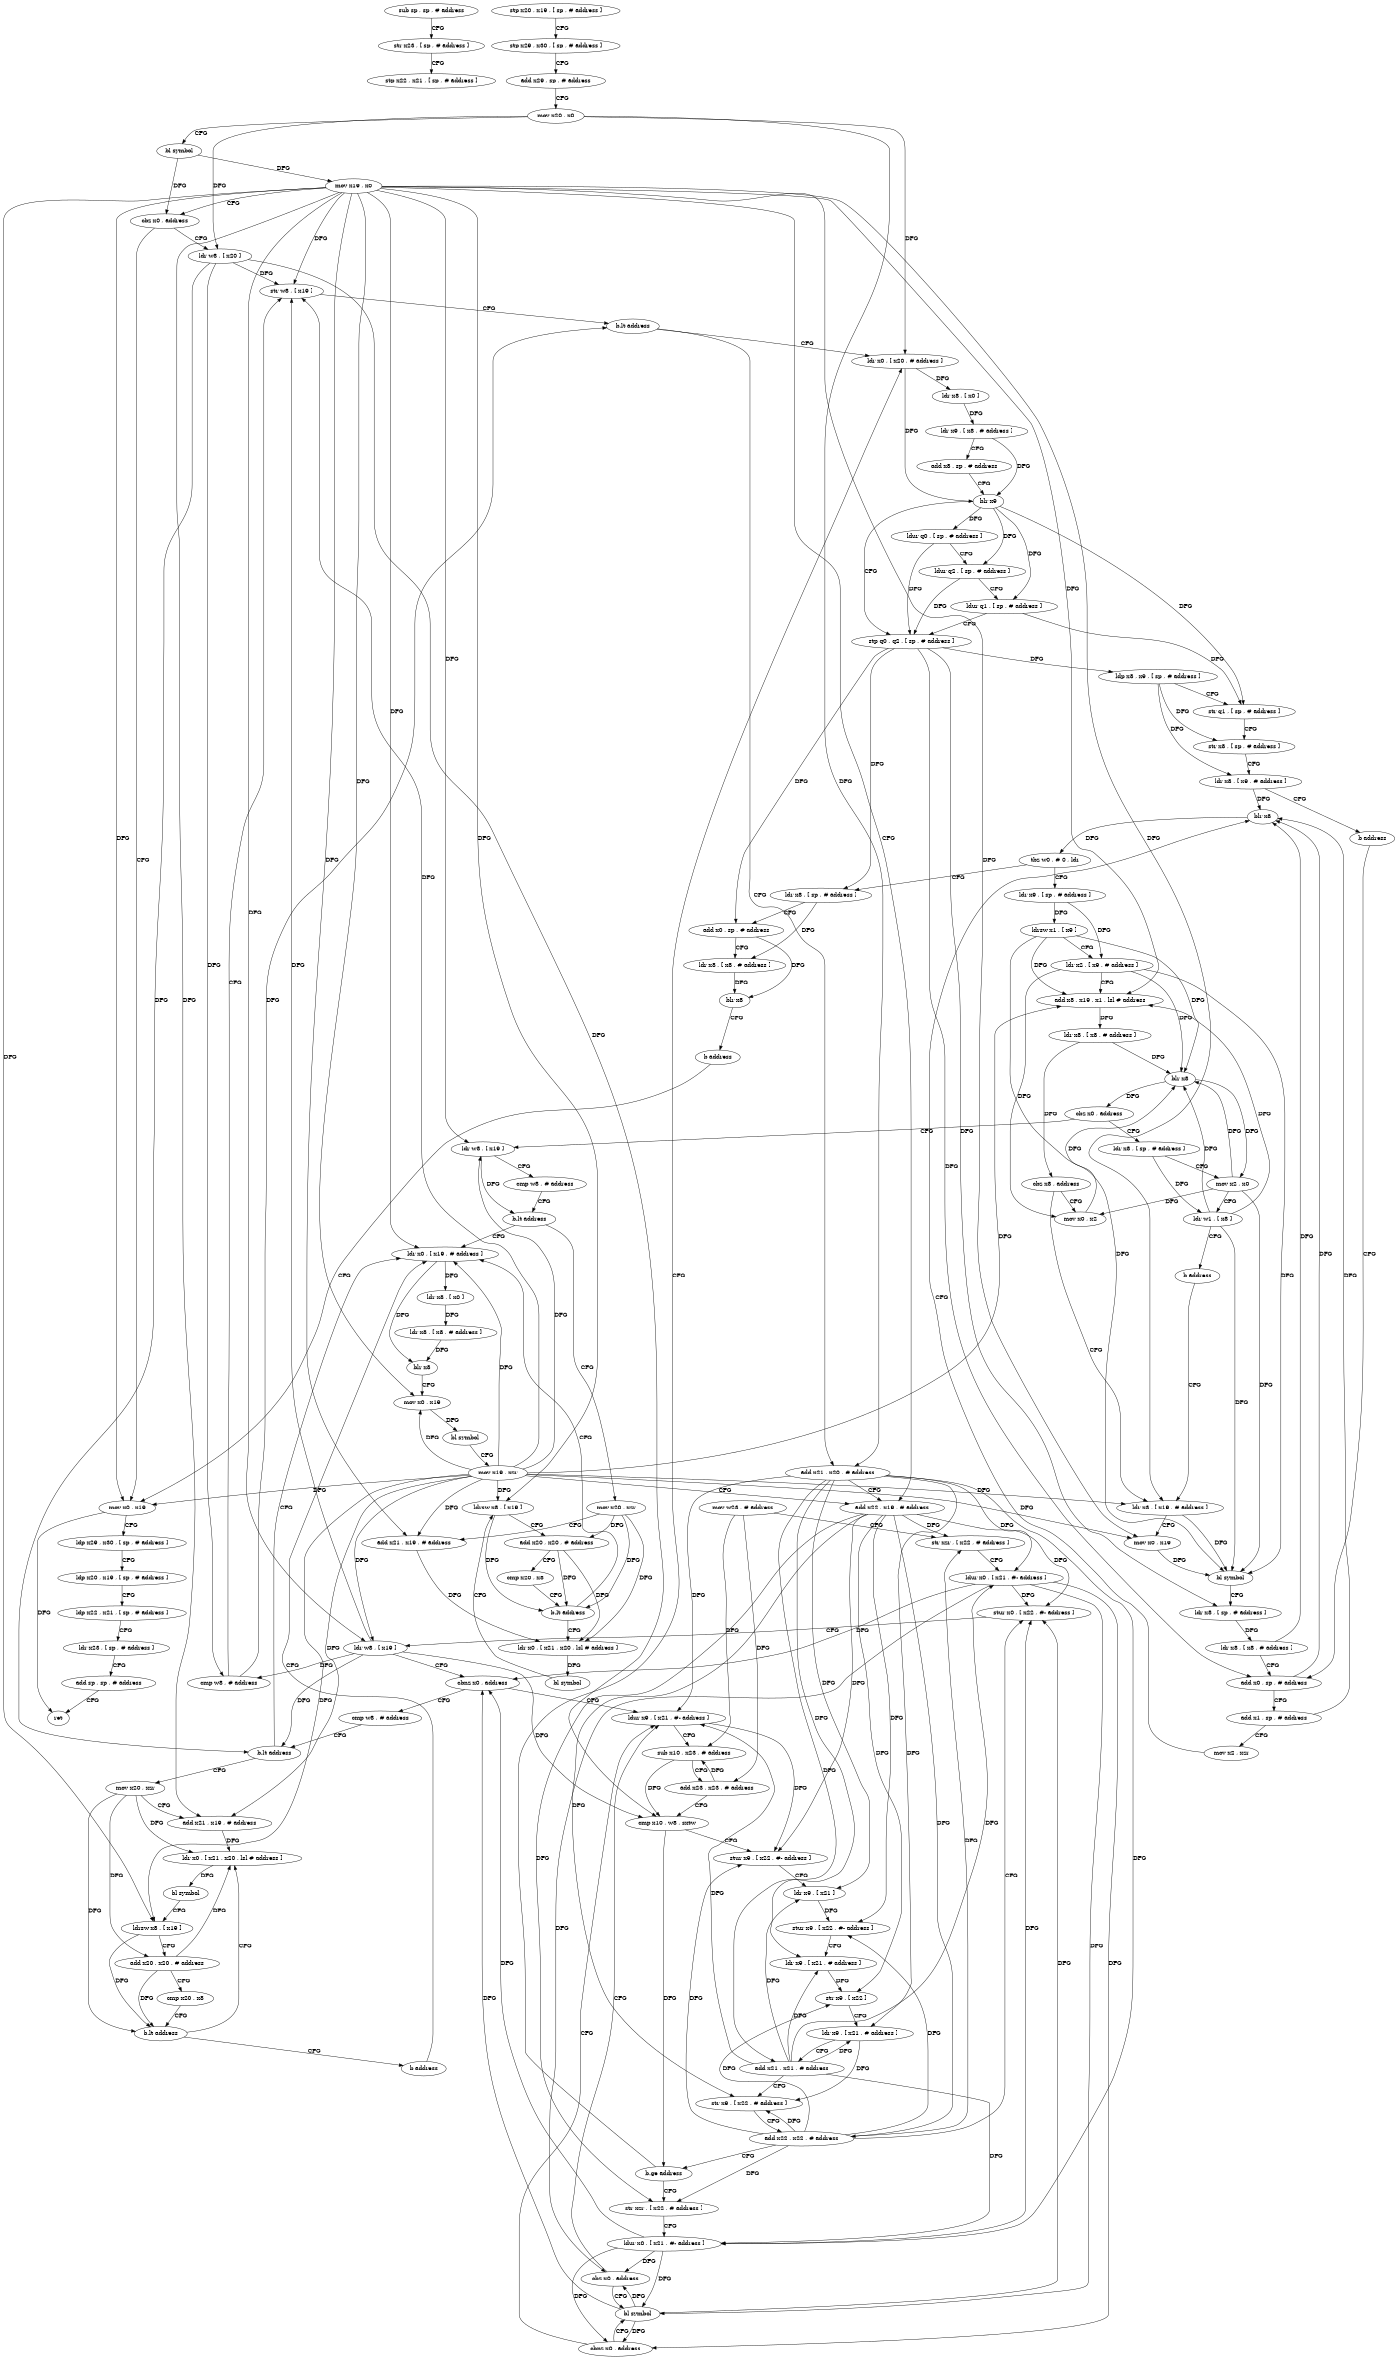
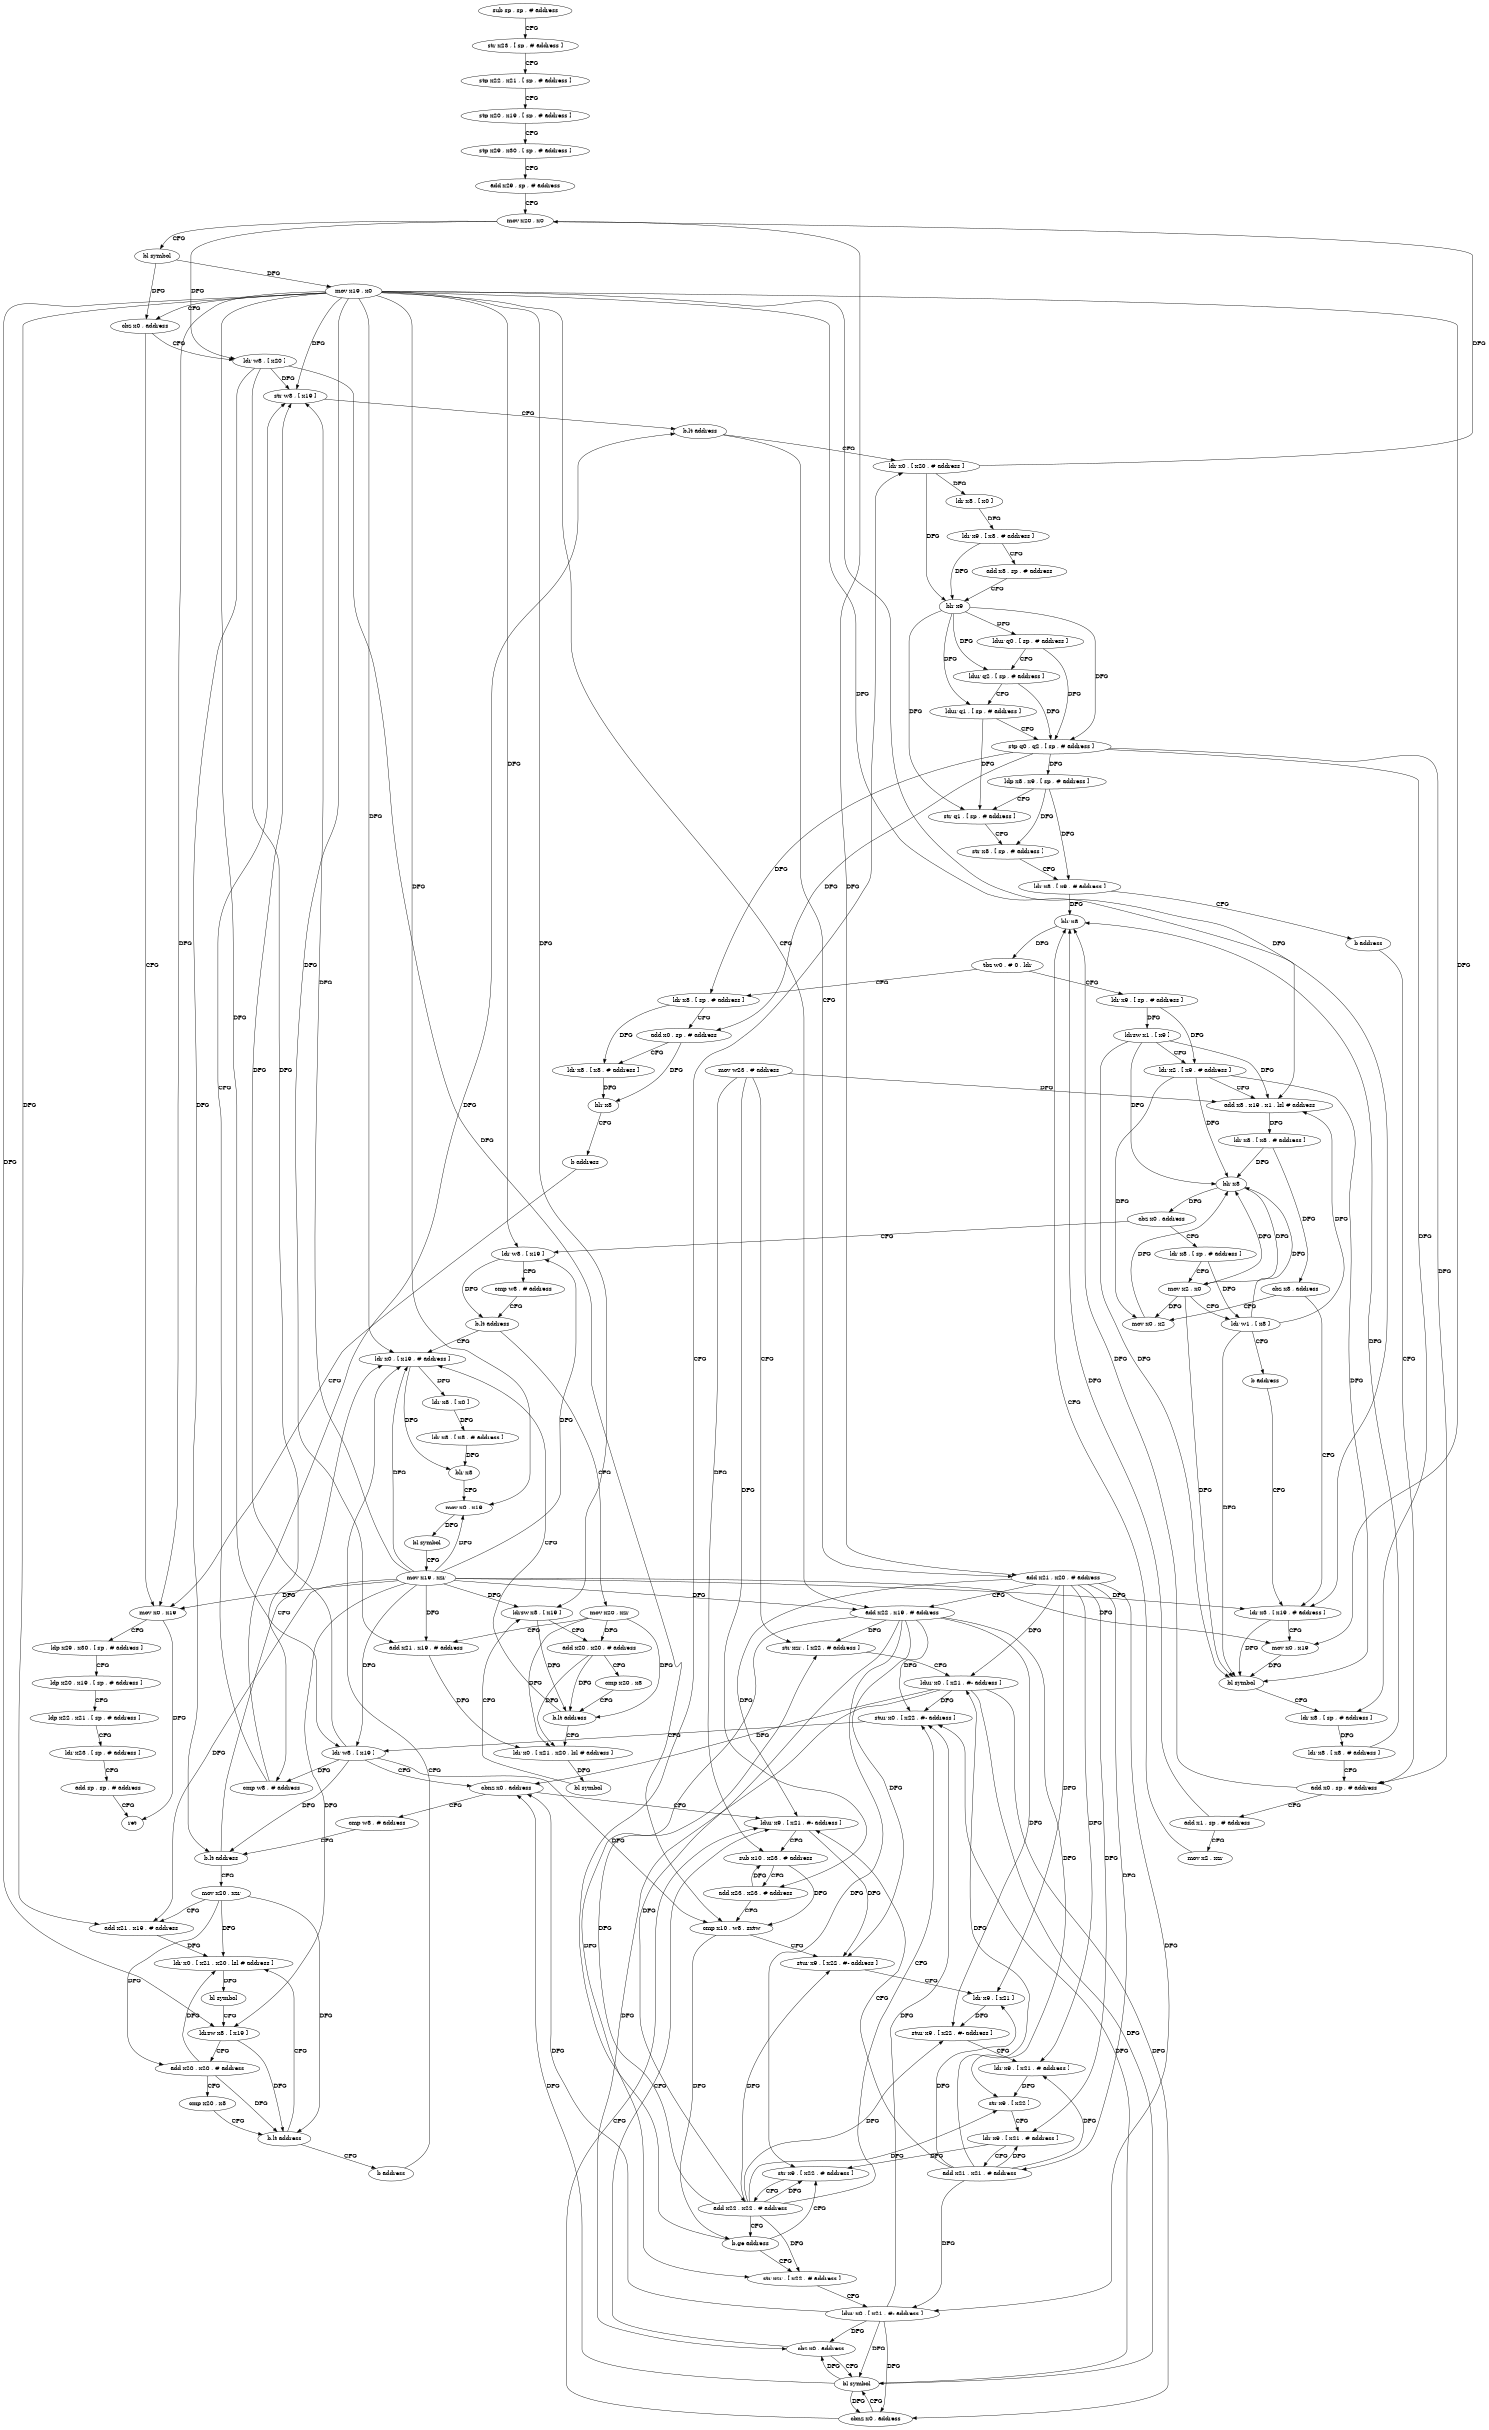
edge "stp x22 , x21 , [ sp , # address ]" -> "stp x20 , x19 , [ sp , # address ]": added, label "CFG"
edge "mov x20 , x0" -> "ldr x0 , [ x20 , # address ]": reversed
edge "blr x9" -> "stp q0 , q2 , [ sp , # address ]": label "CFG" -> "DFG"
edge "mov x19 , xzr" -> "add x8 , x19 , x1 , lsl # address": now "mov w23 , # address" -> "add x8 , x19 , x1 , lsl # address"
edge "mov x19 , xzr" -> "add x22 , x19 , # address": label "CFG" -> "DFG"
edge "add x21 , x21 , # address" -> "ldur x9 , [ x21 , #- address ]": label "DFG" -> "CFG"
edge "add x21 , x21 , # address" -> "str x9 , [ x22 , # address ]": now "b.ge address" -> "str x9 , [ x22 , # address ]"
